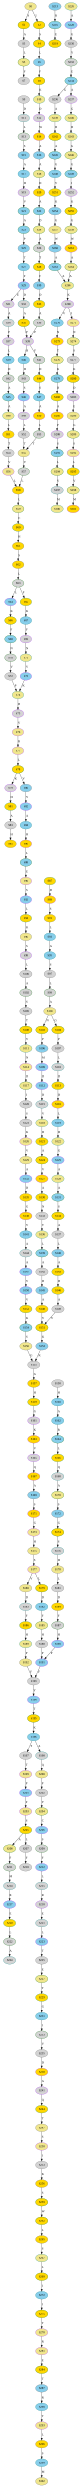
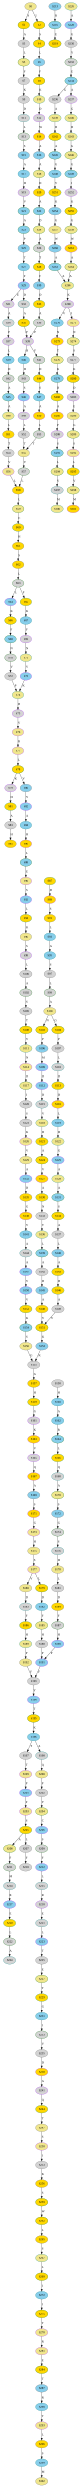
edge "S7" -> "S9": added, label "K"
node "S174": fillcolor gold -> lightgrey
